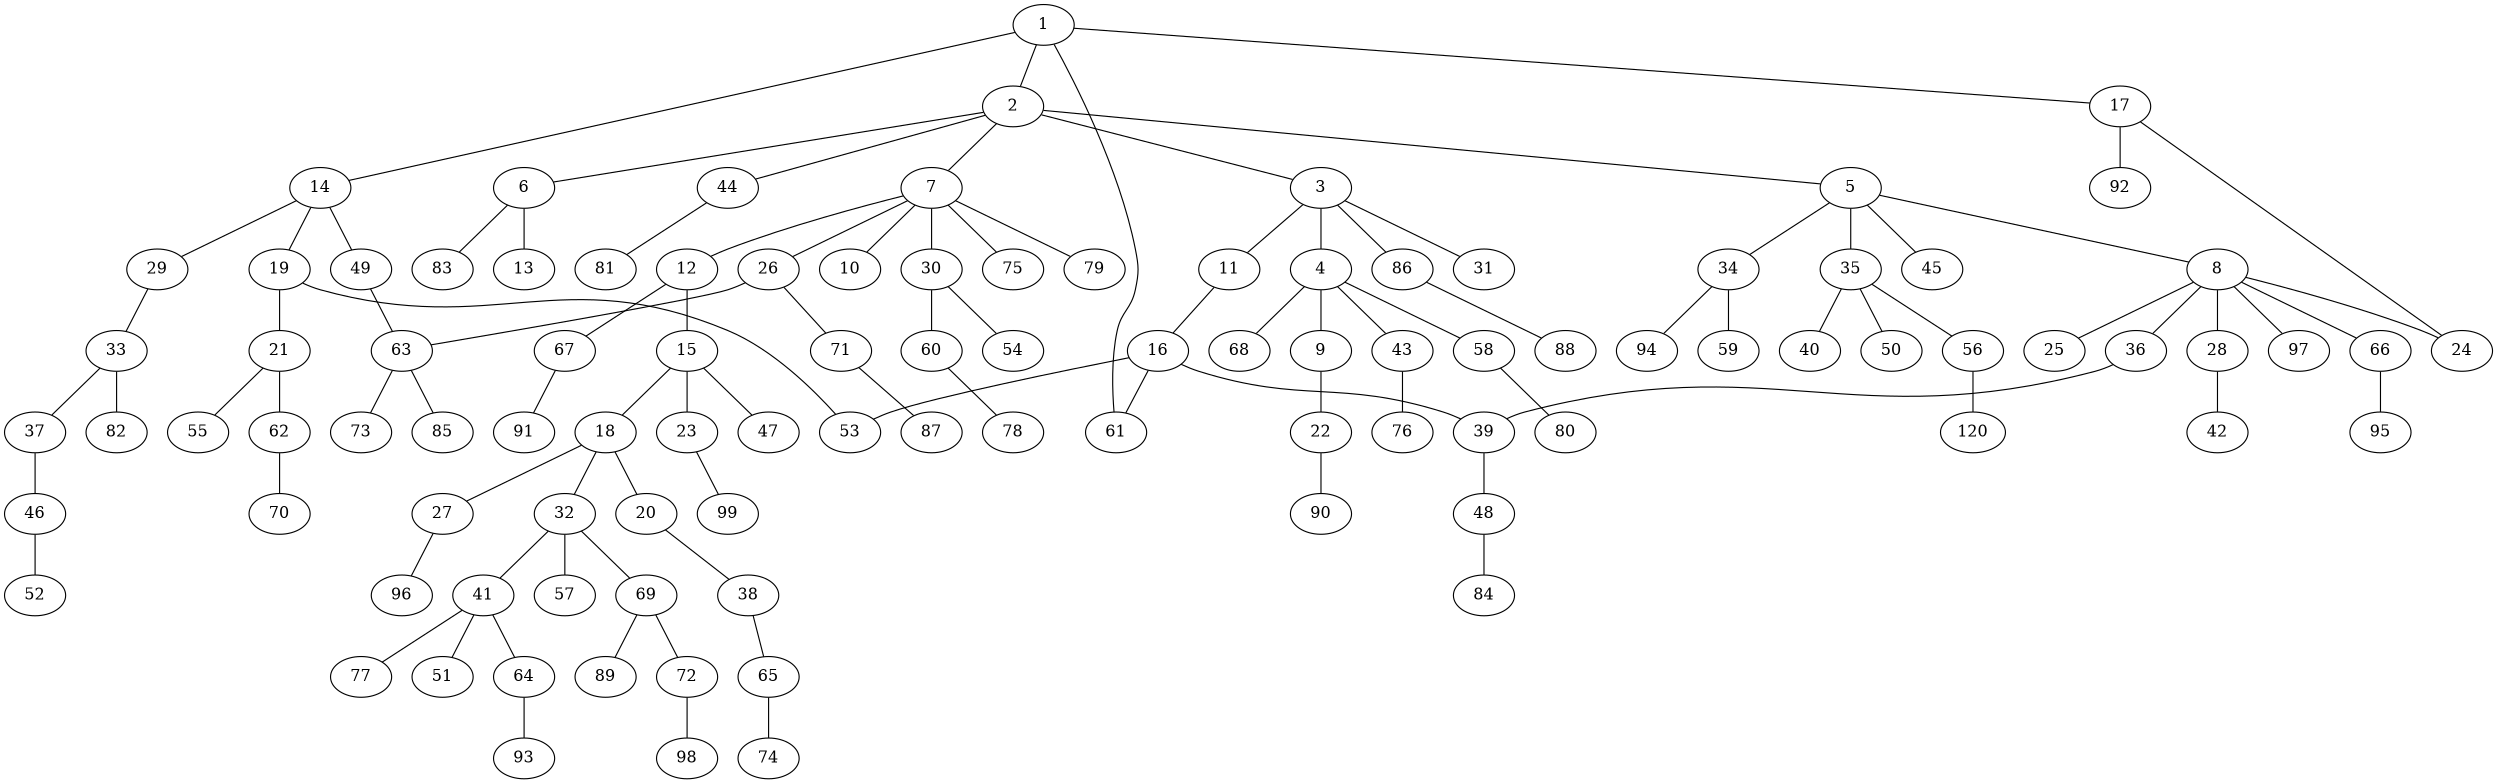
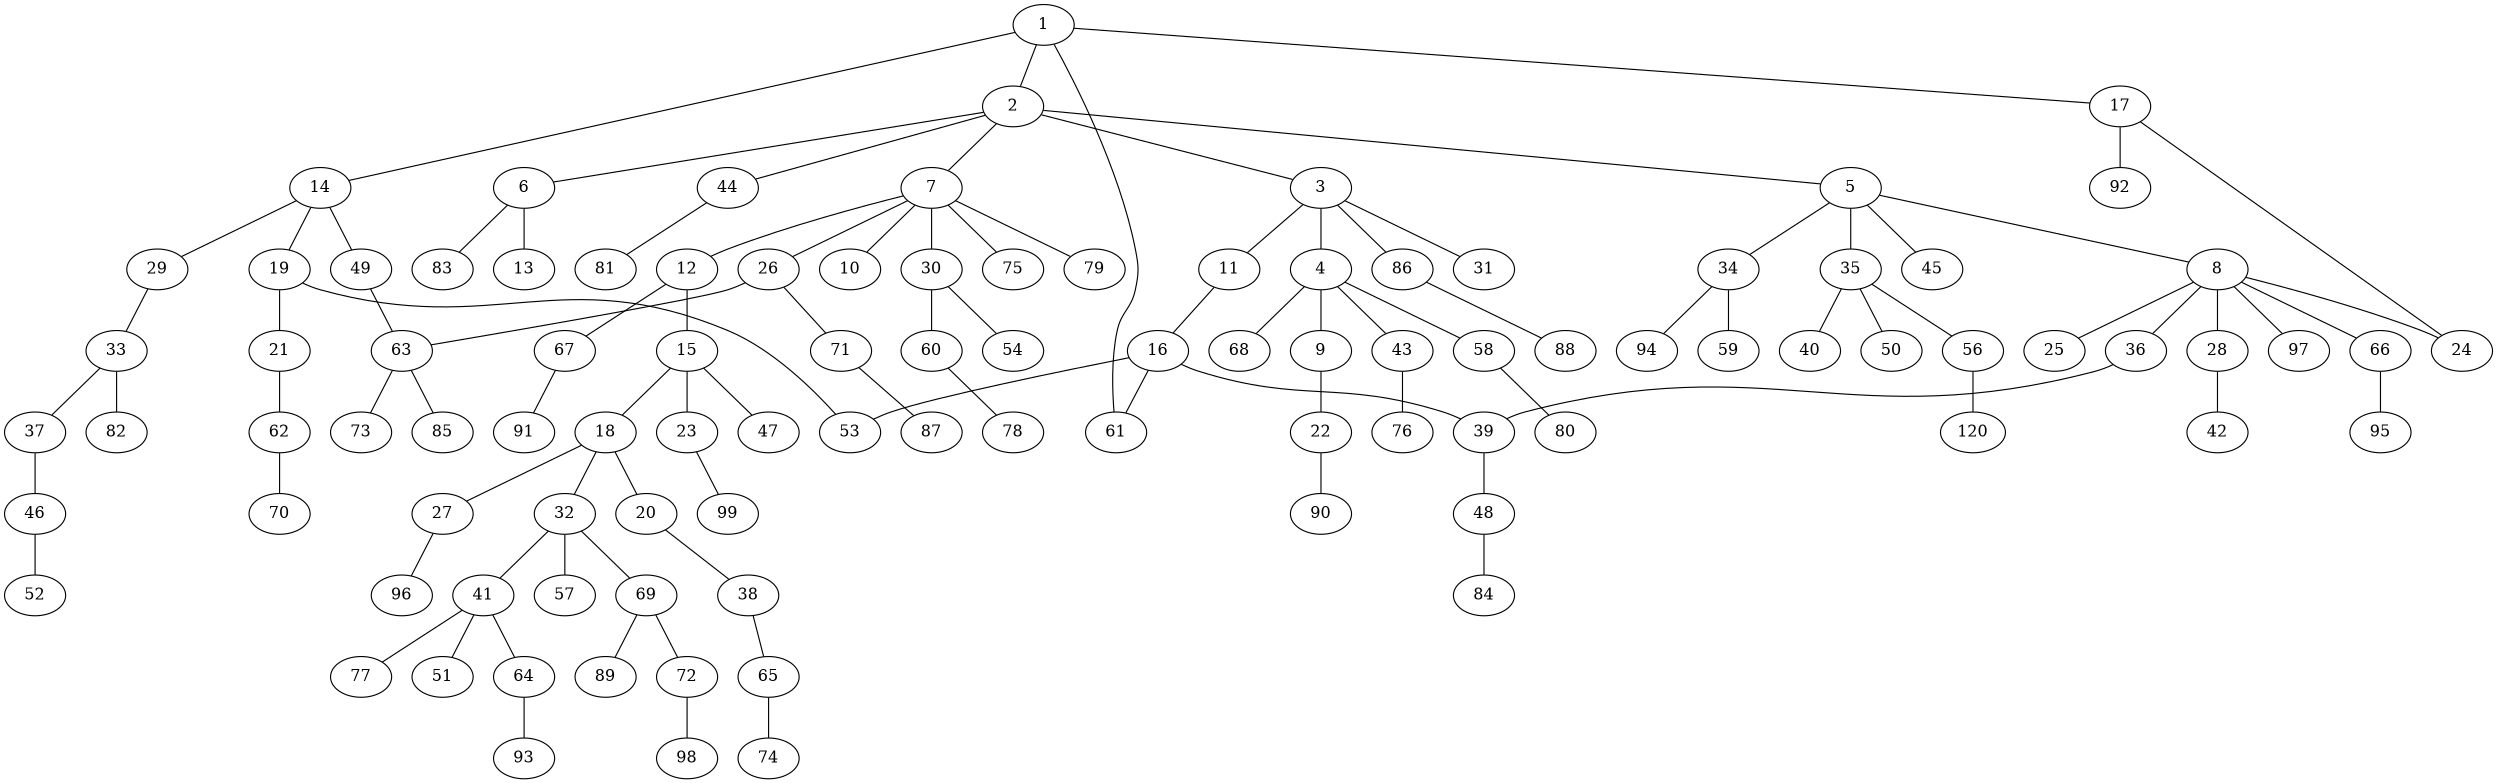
node "55": removed
